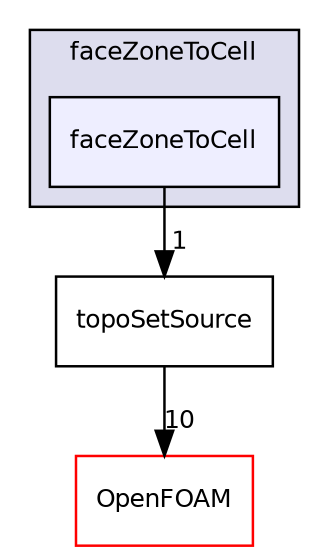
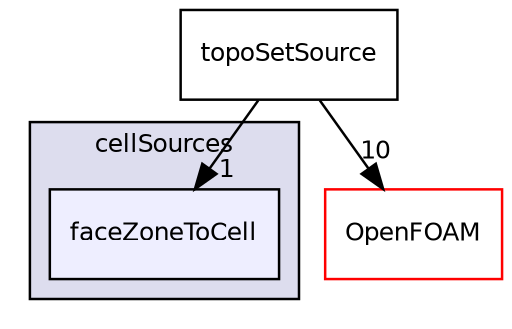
cluster "faceZoneToCell": label "faceZoneToCell" -> "cellSources"
edge "faceZoneToCell" -> "topoSetSource": reversed
